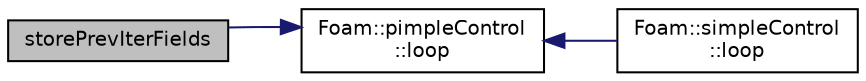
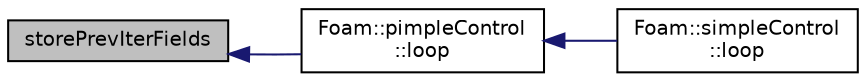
edge "storePrevIterFields" -> "Foam::pimpleControl ::loop": reversed
